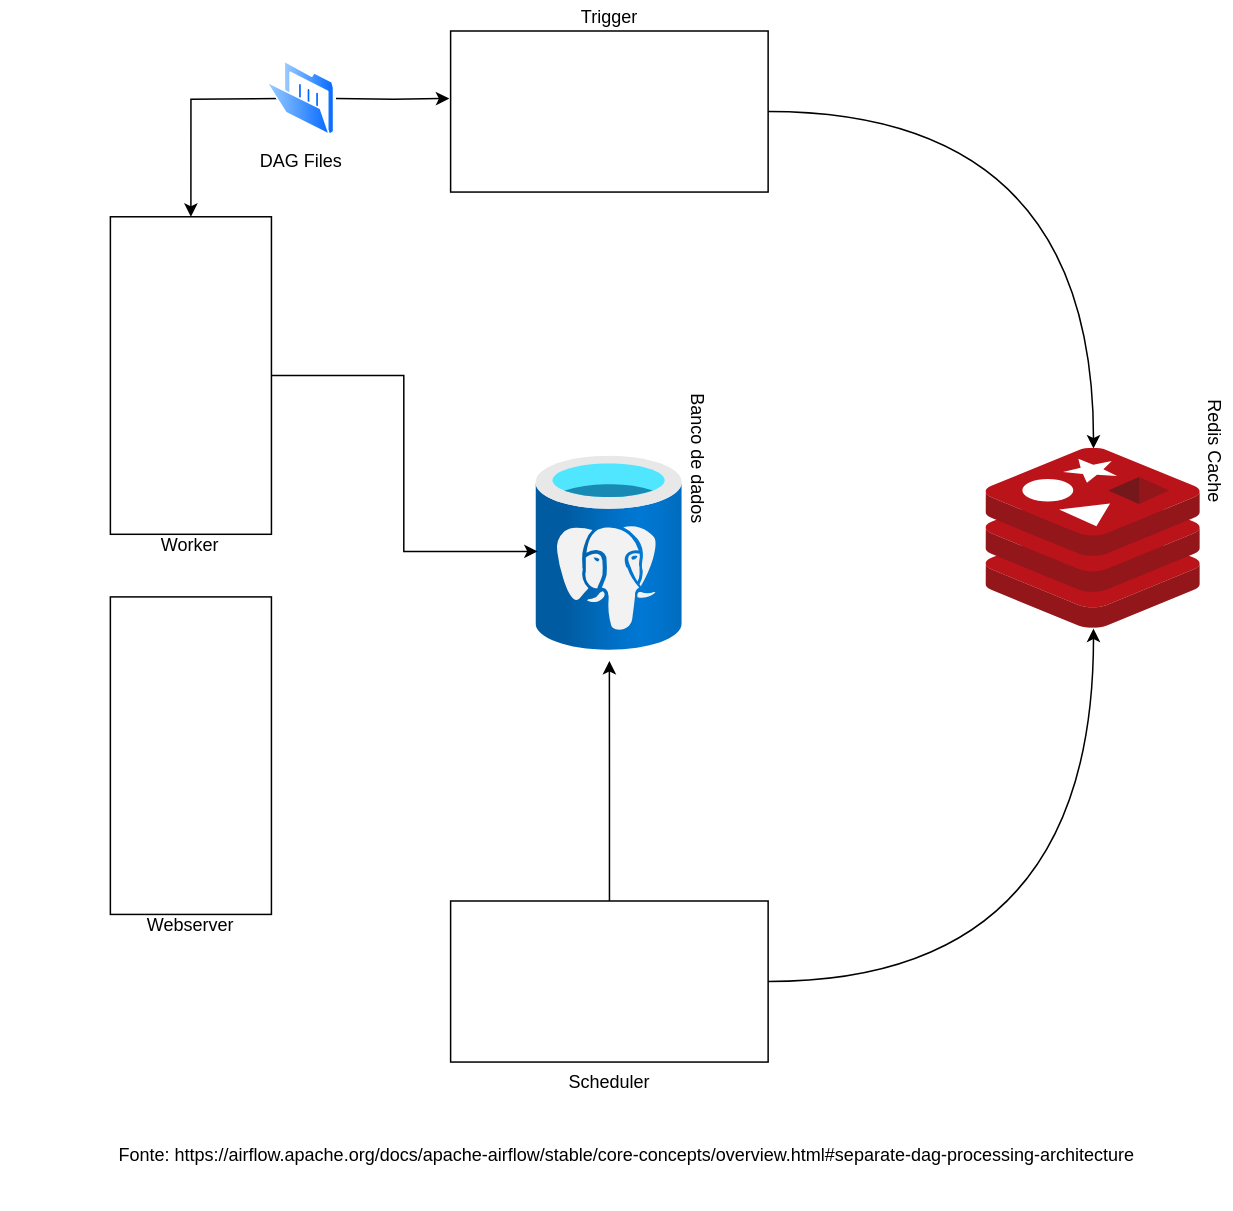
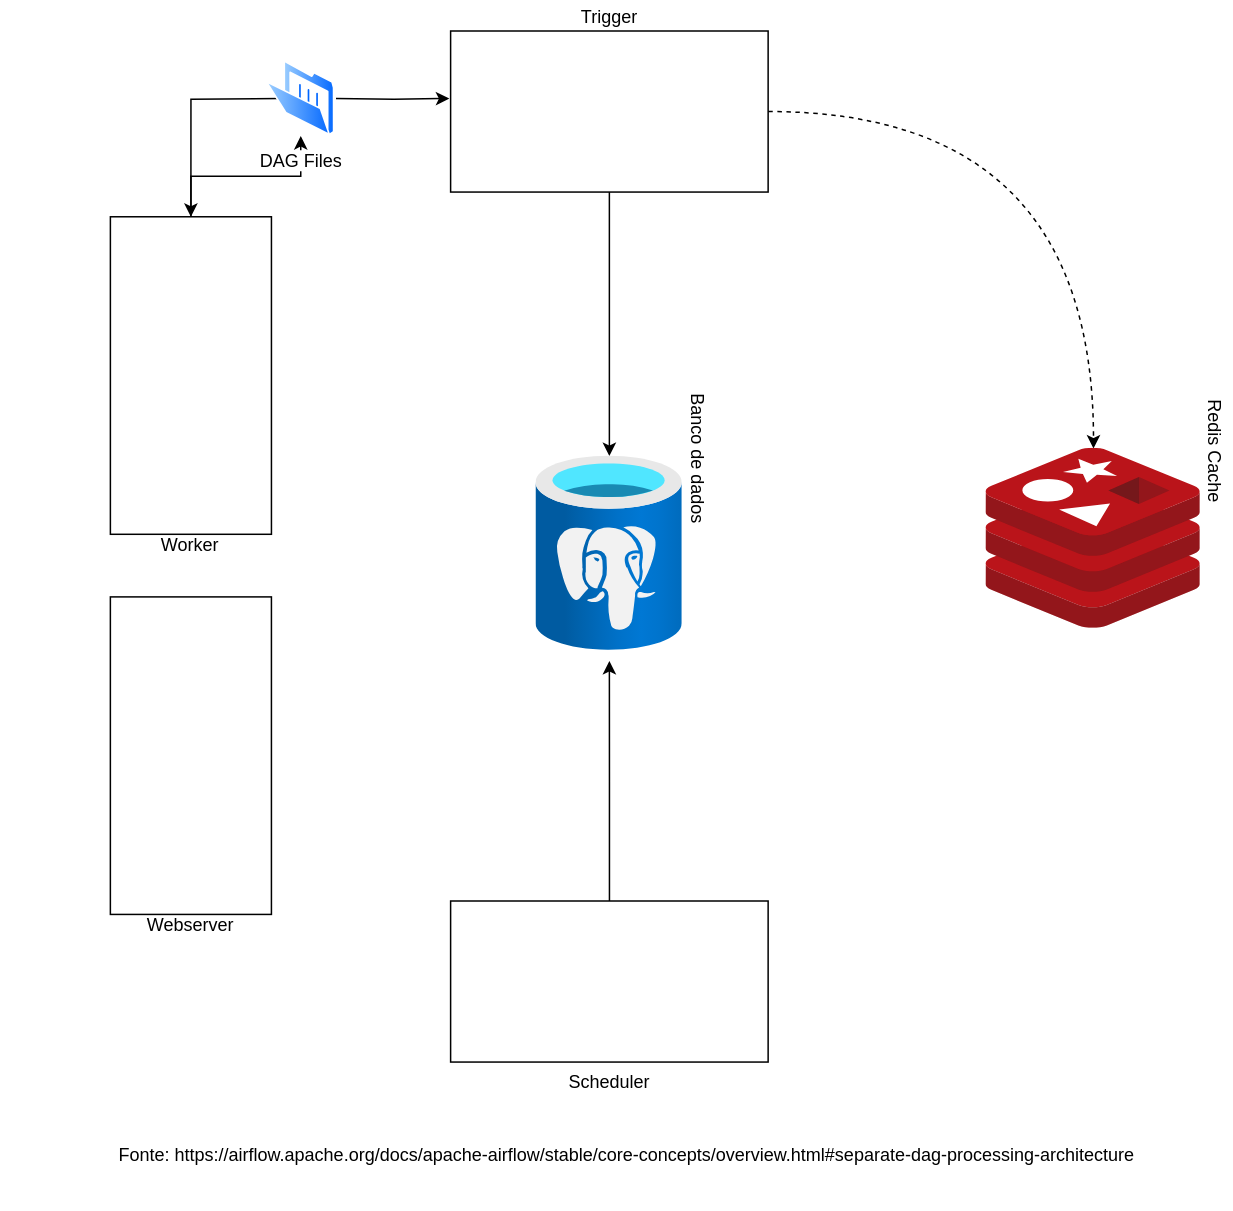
edge "Trigger" -> "Redis Cache": style solid -> dashed
edge "Trigger" -> "Banco de dados": added
edge "Worker" -> "Banco de dados": now "Worker" -> "DAG Files"
edge "Scheduler" -> "Redis Cache": removed
